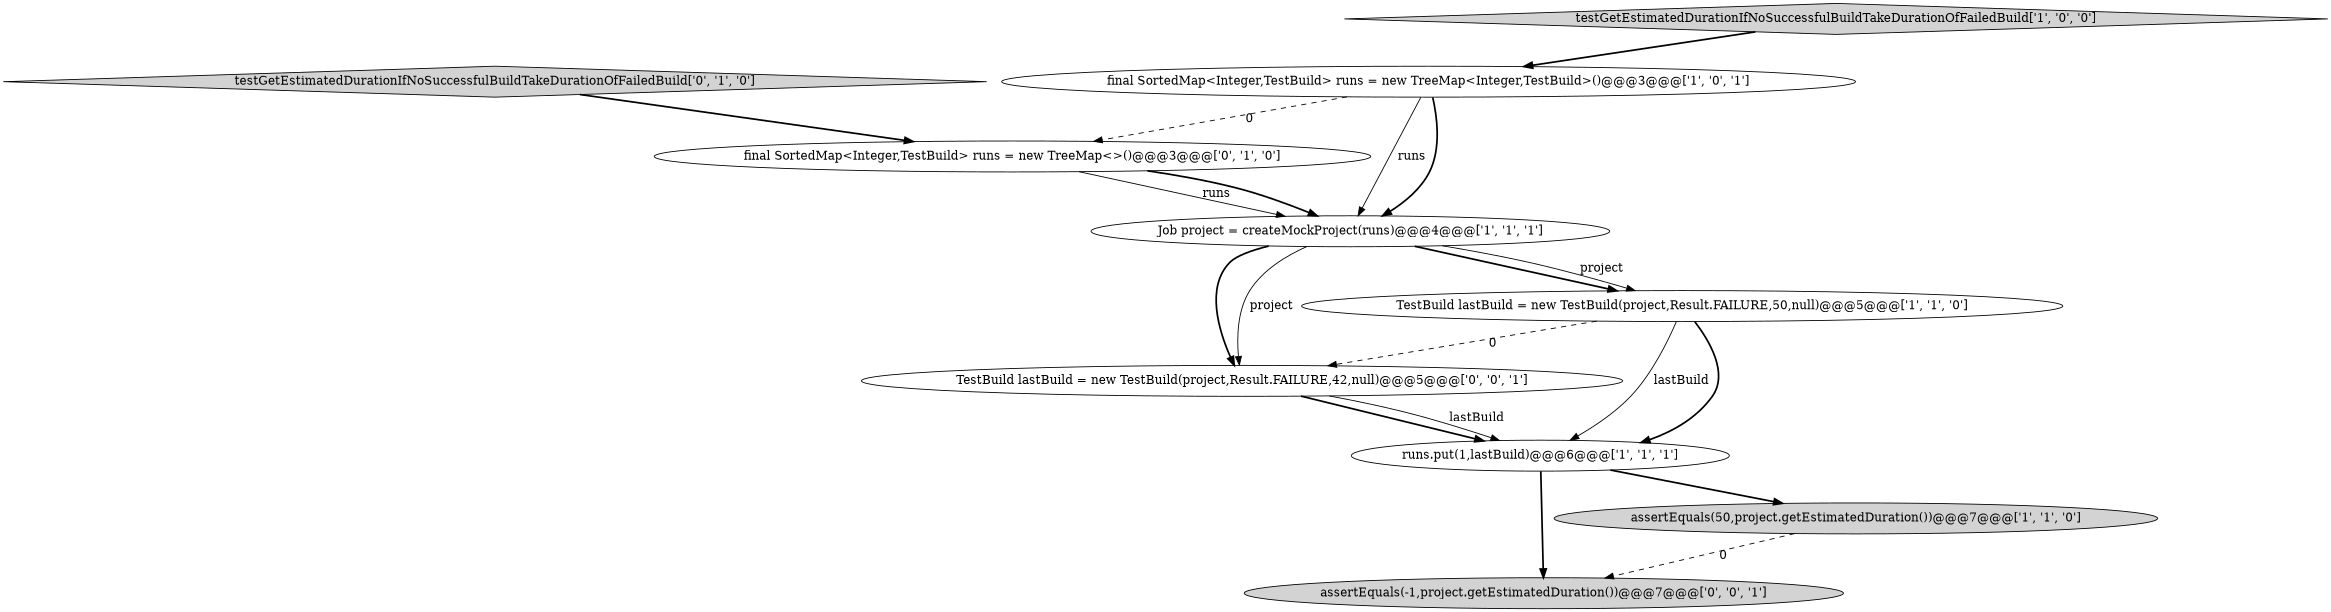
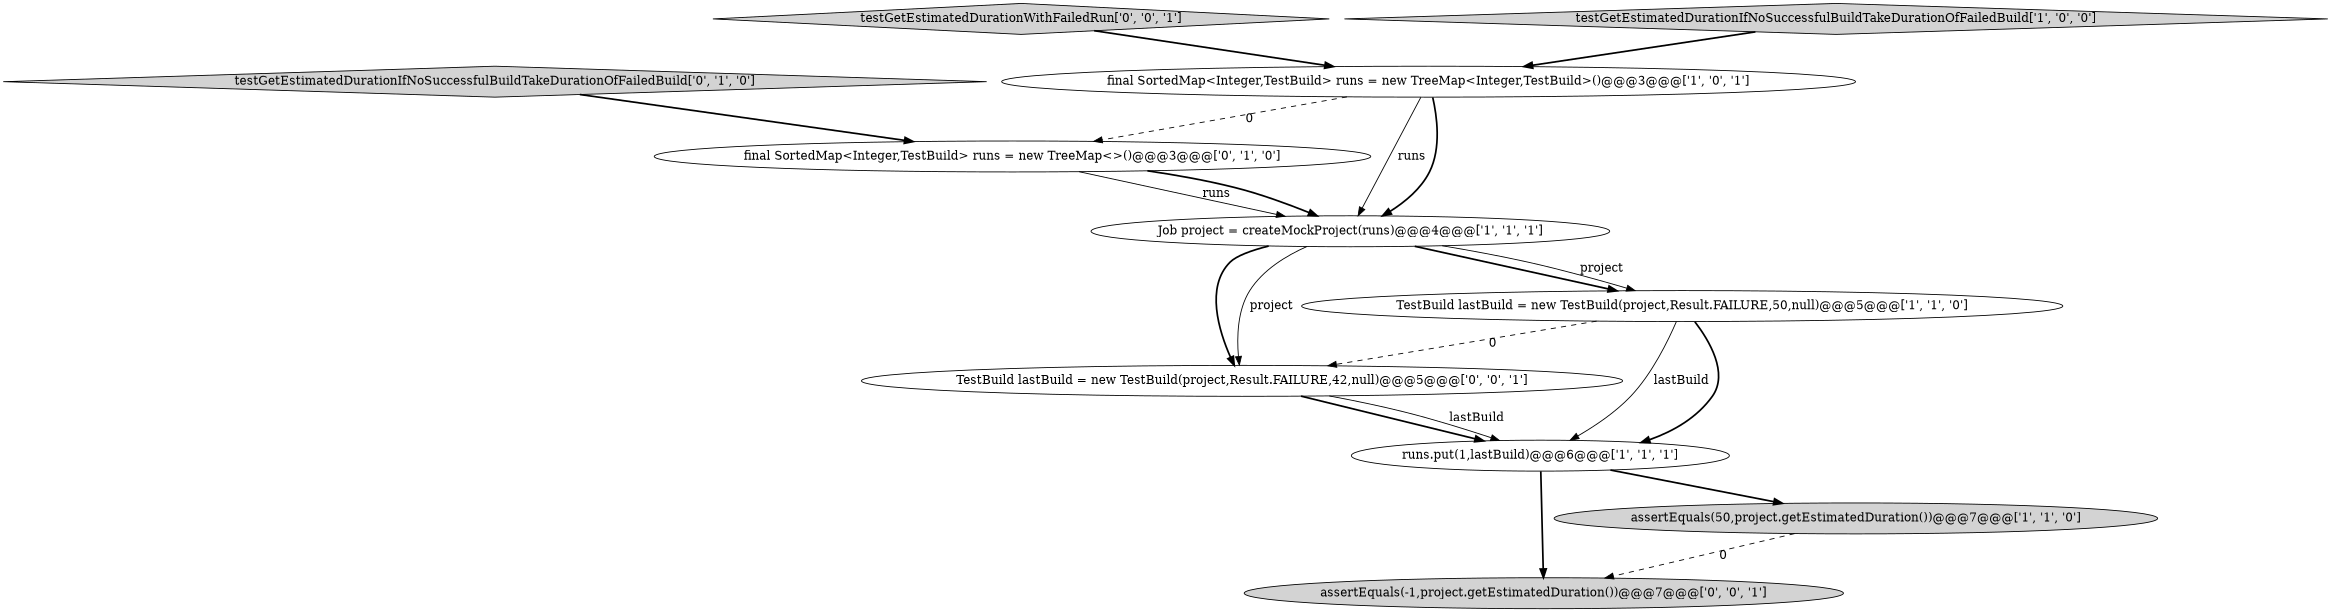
node "testGetEstimatedDurationWithFailedRun['0', '0', '1']": added
